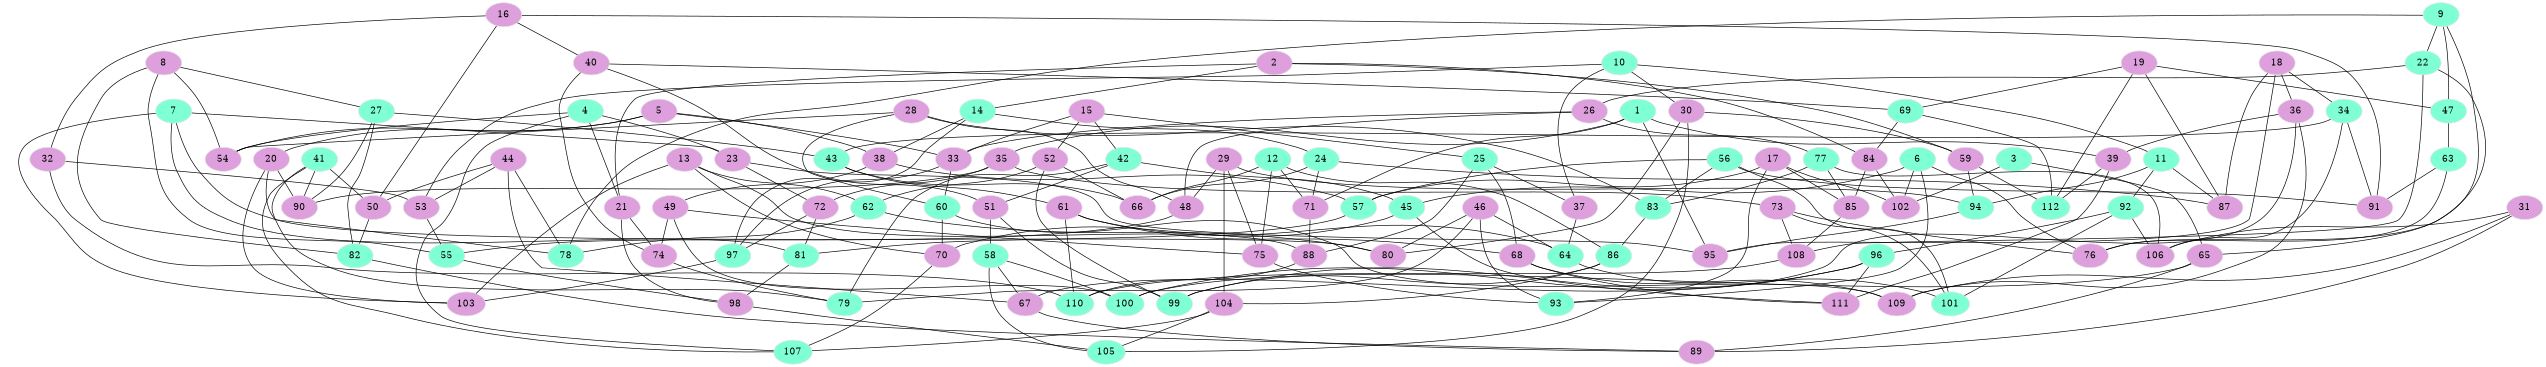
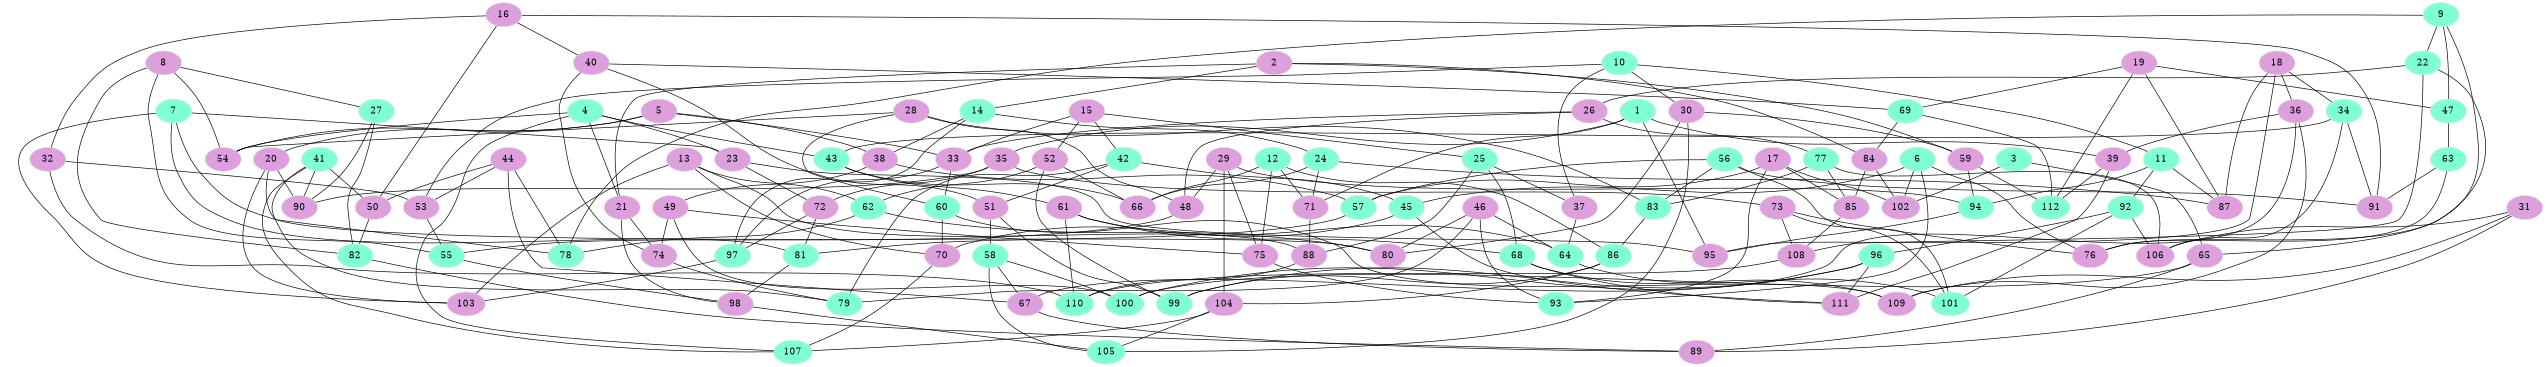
edge "27" -- "43": now "4" -- "43"
node "68": fillcolor plum -> aquamarine
